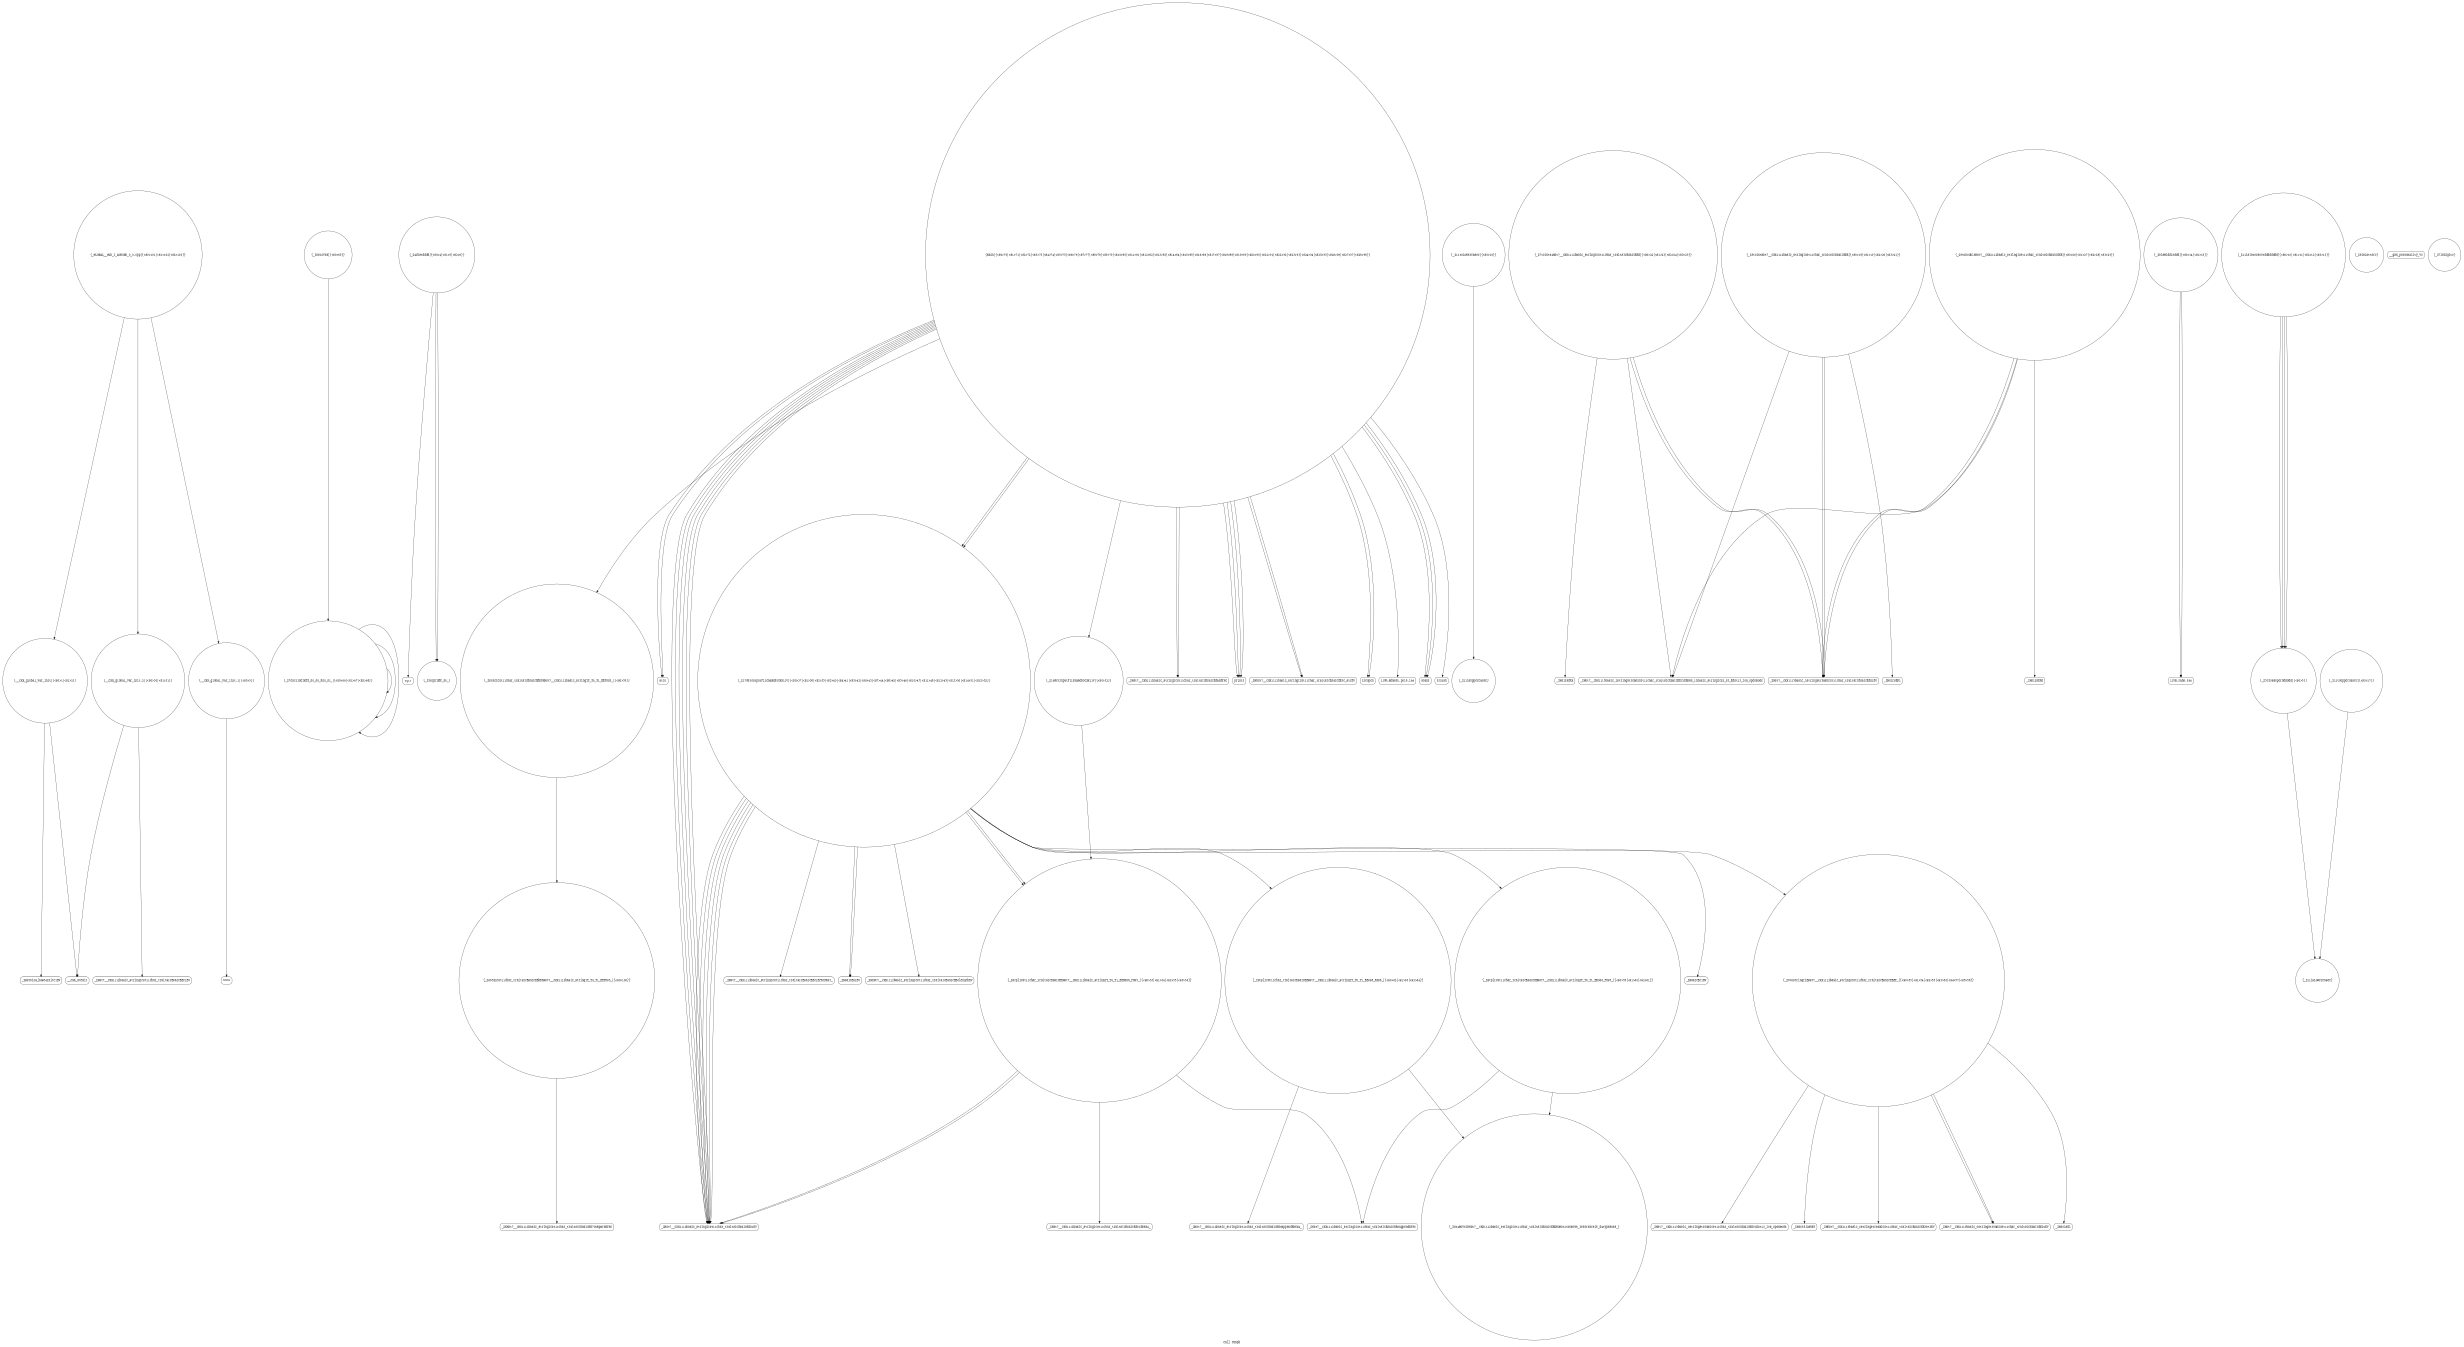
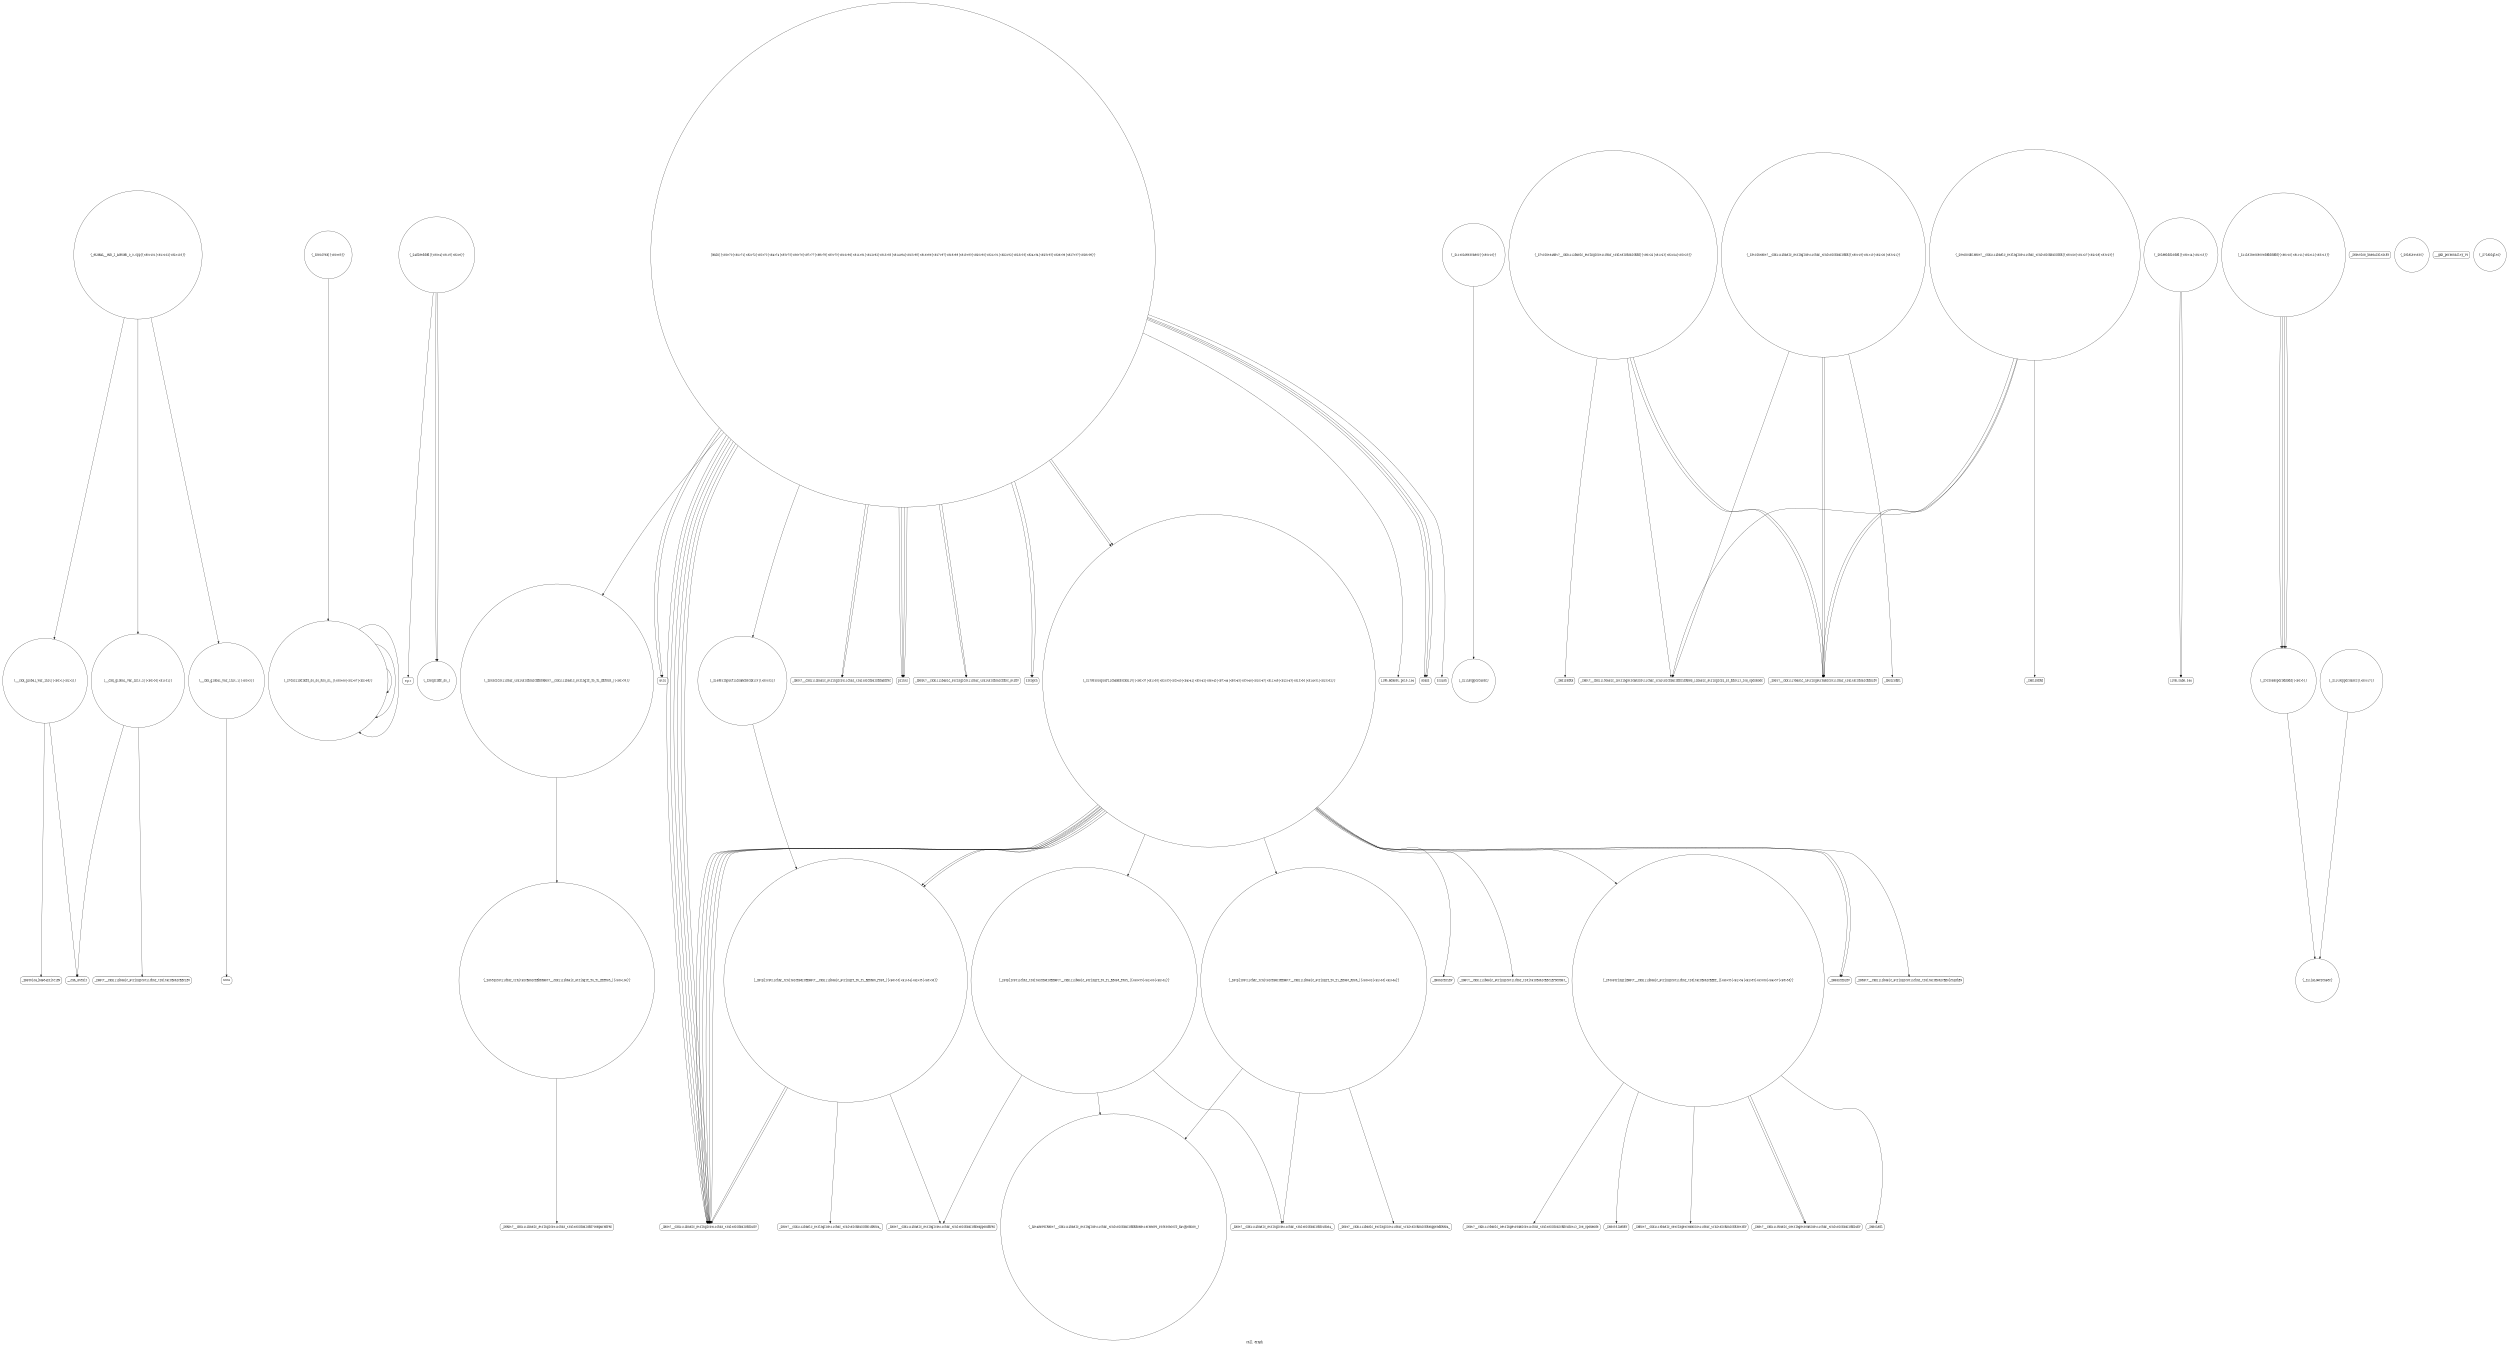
node "_ZNSt8ios_base4InitD1Ev": added
node "_ZNSt7__cxx1112basic_stringIcSt11char_traitsIcESaIcEEC1EOS4_": added
